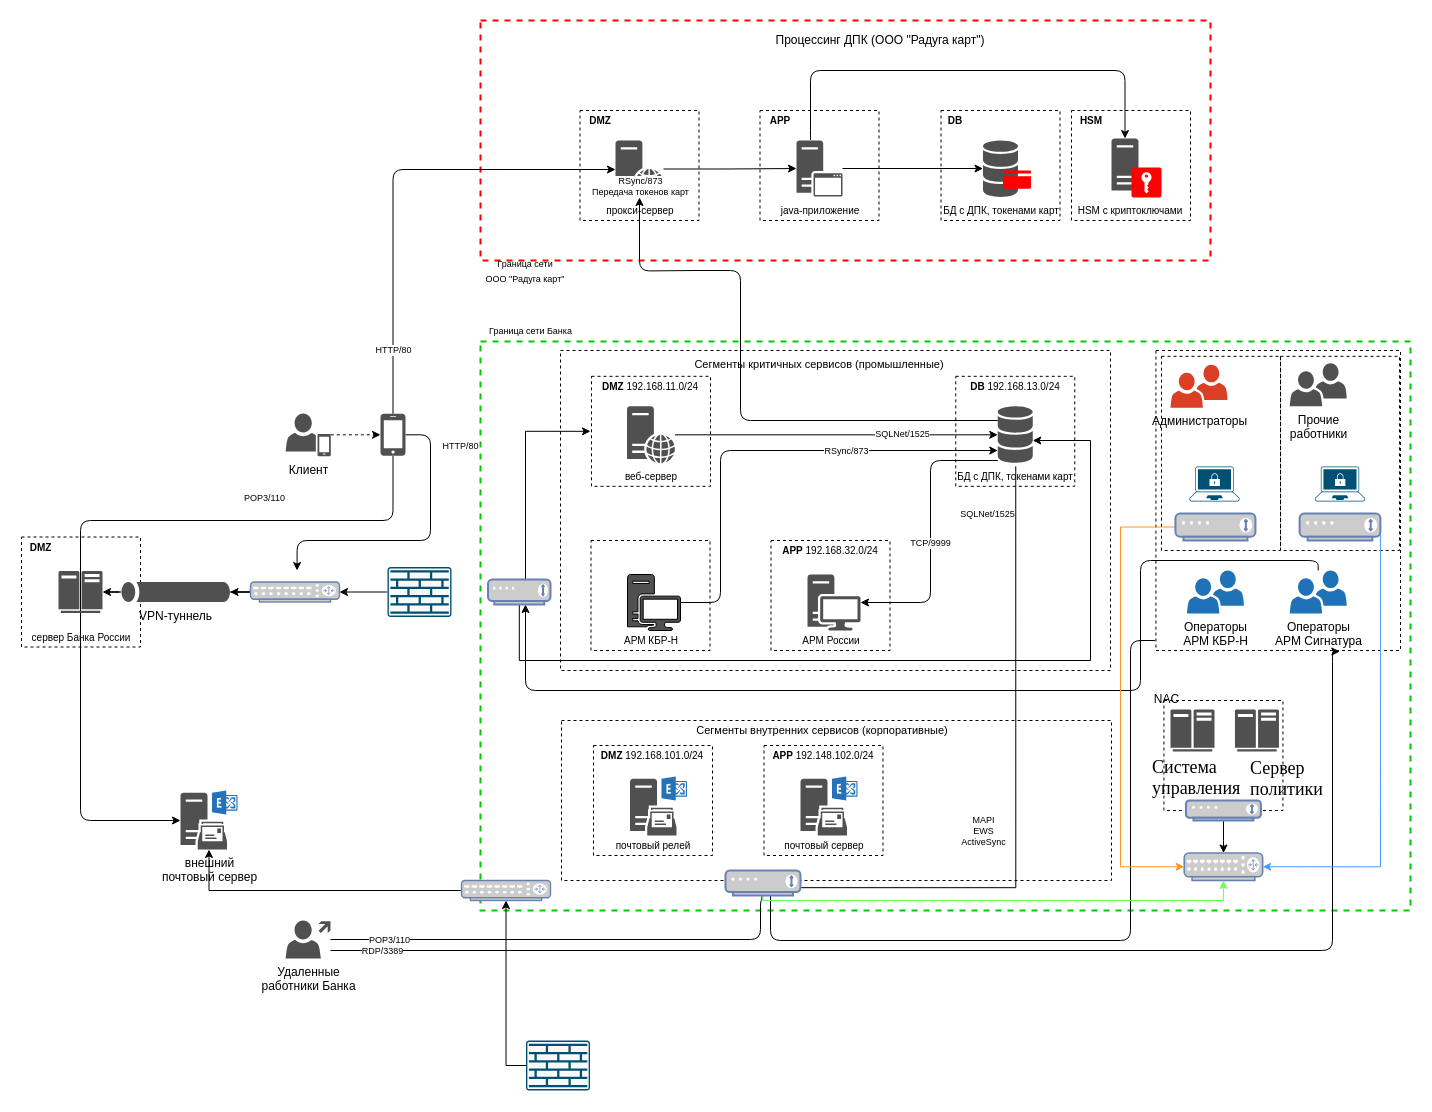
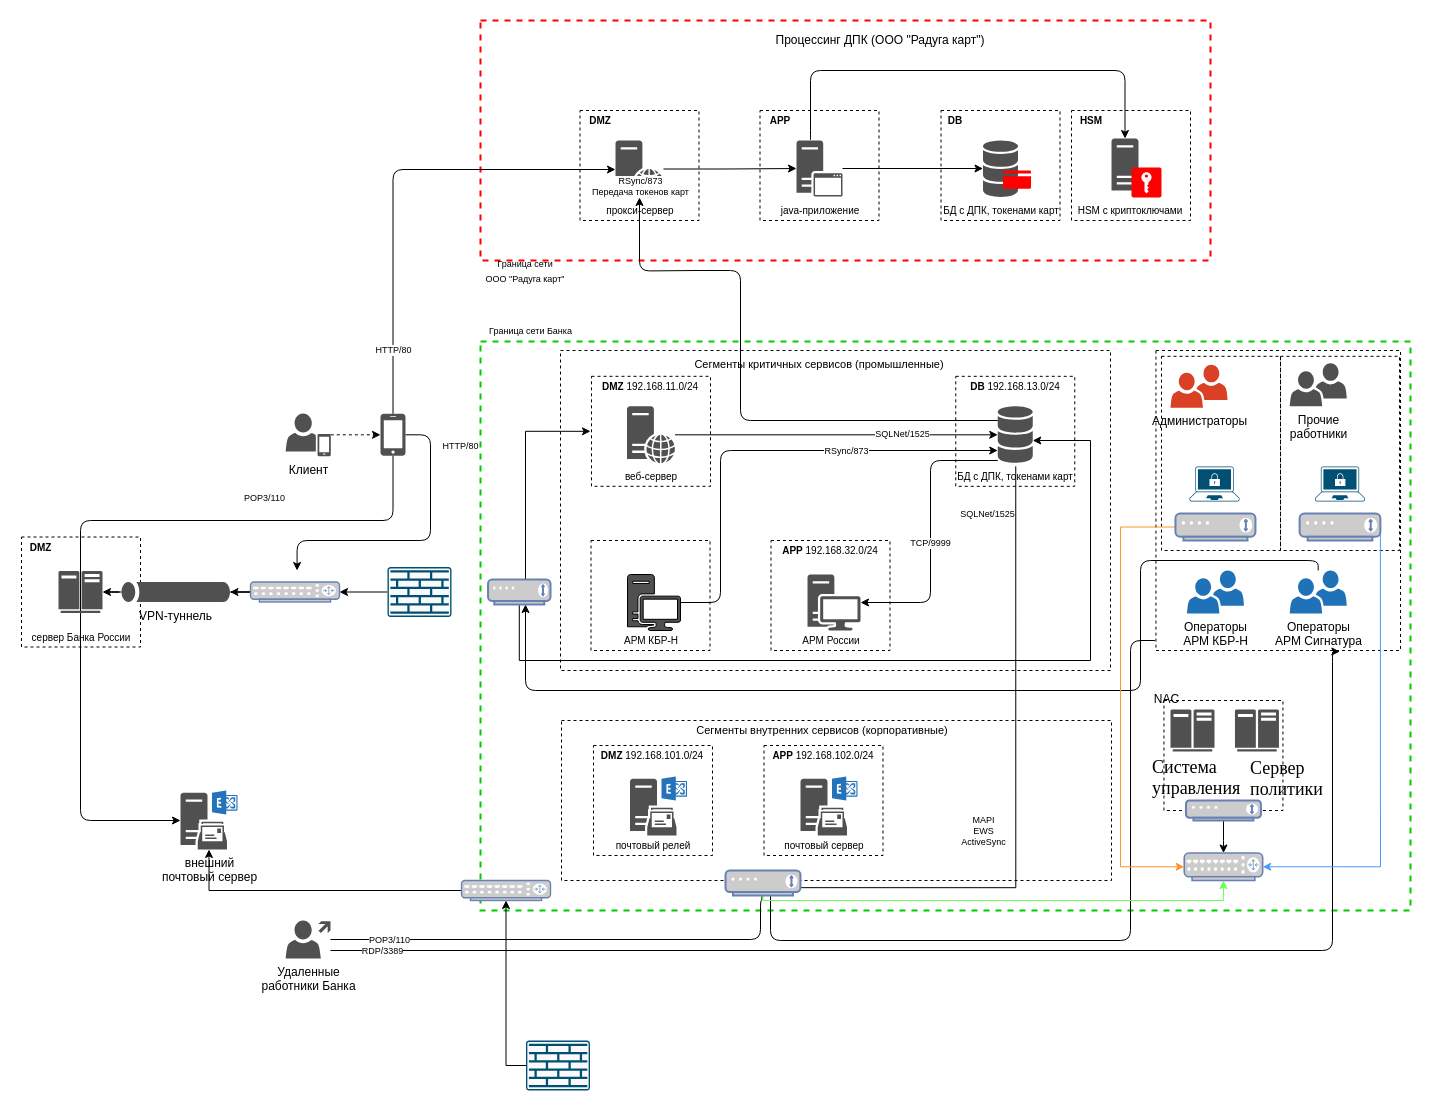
node "APP 192.148.102.0/24": label "APP 192.148.102.0/24" -> "APP 192.168.102.0/24"
